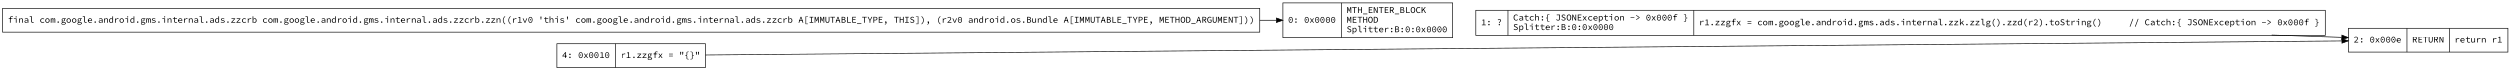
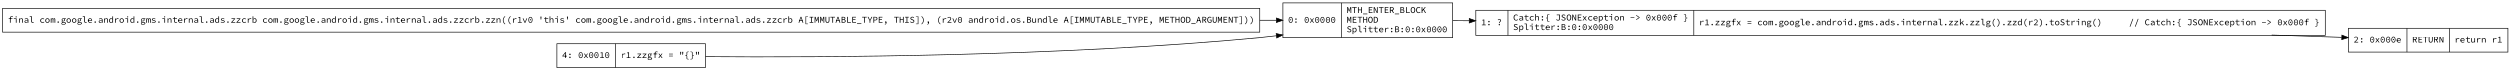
edge "0: 0x0000" -> "1: ?": added
edge "4: 0x0010" -> "2: 0x000e": now "4: 0x0010" -> "0: 0x0000"
